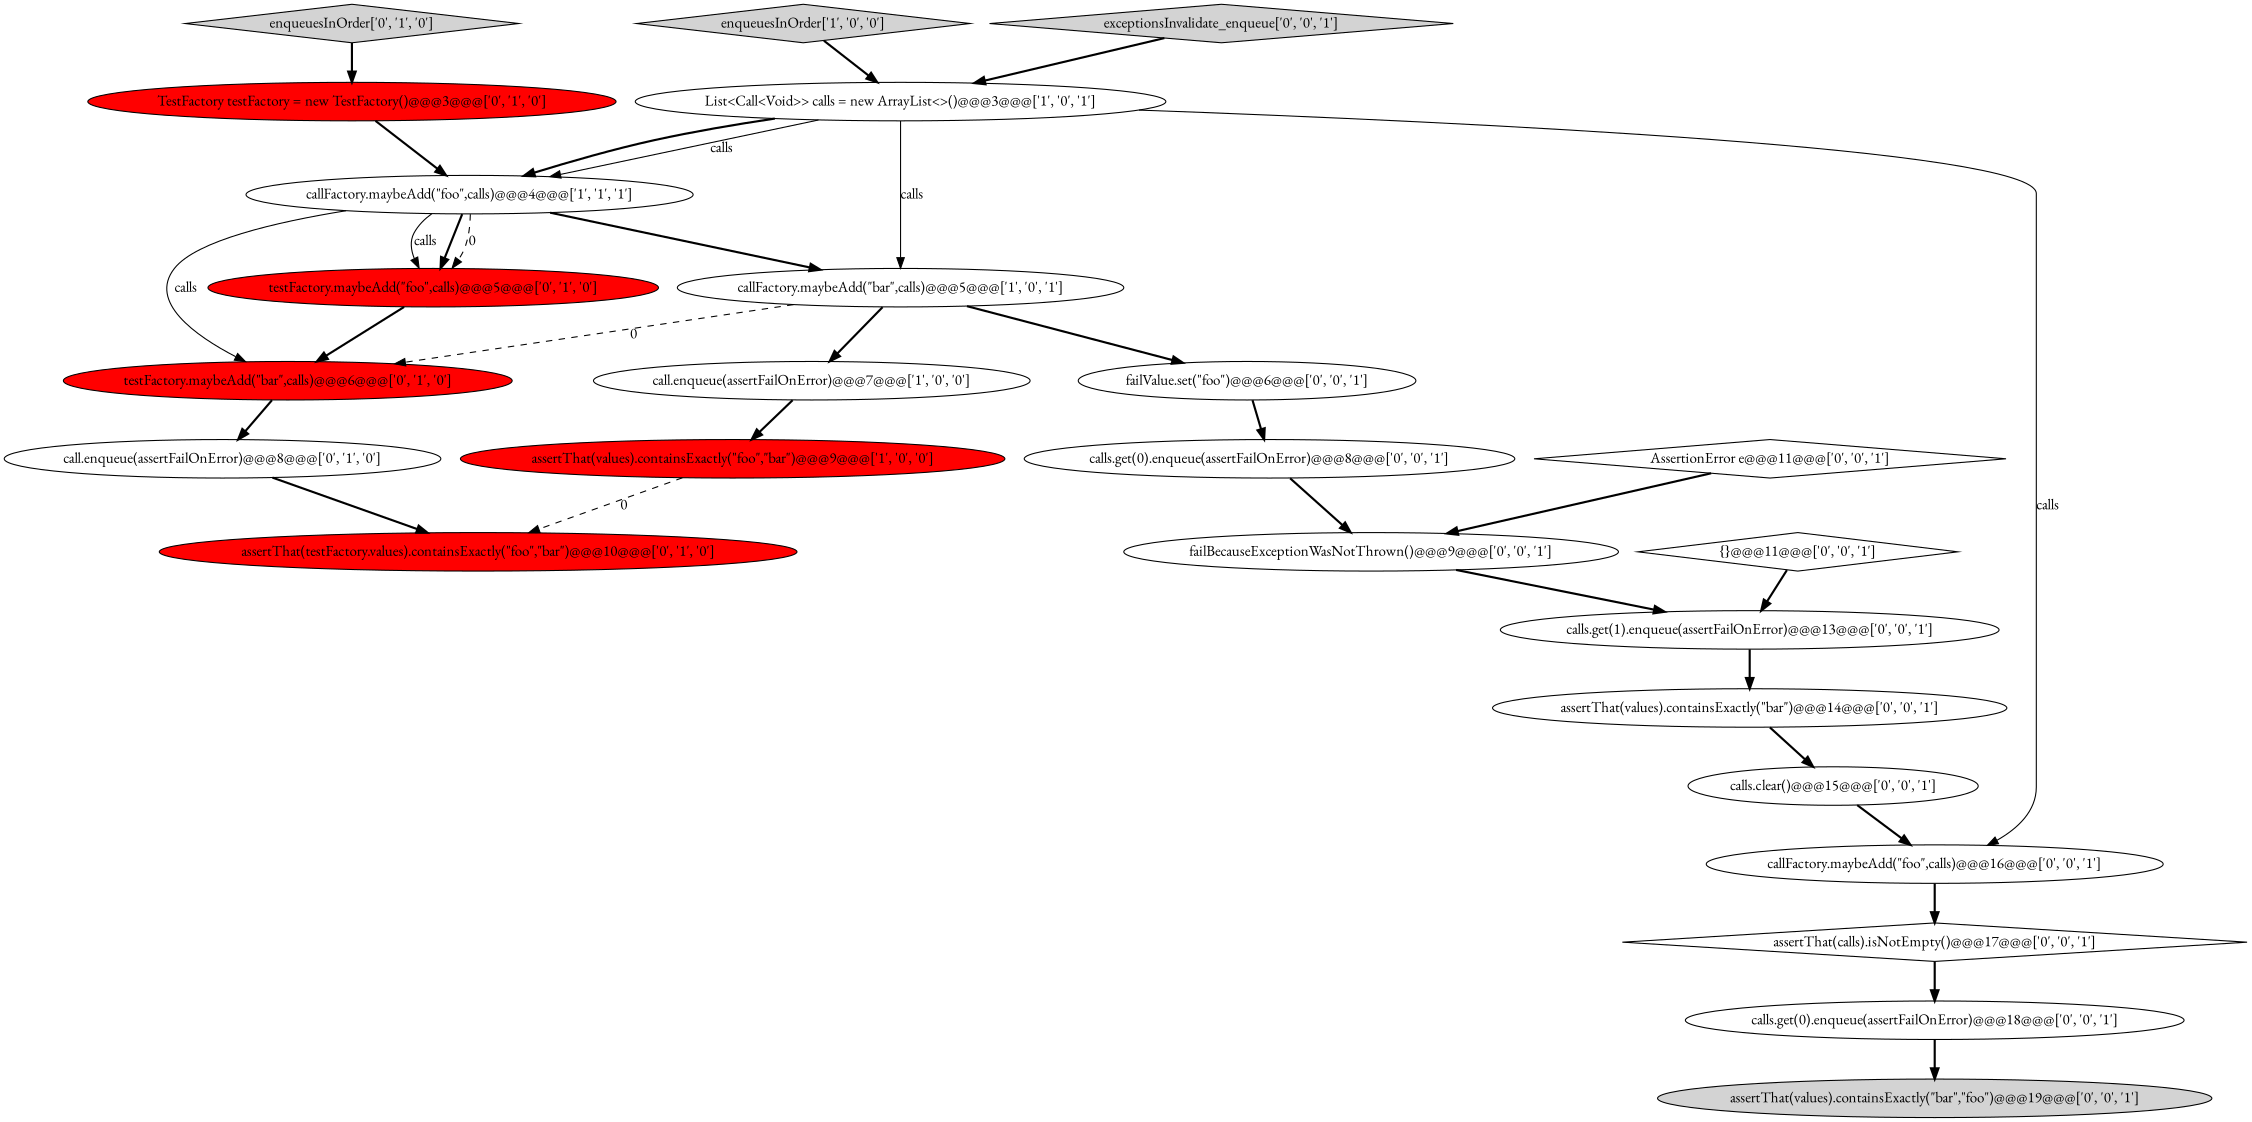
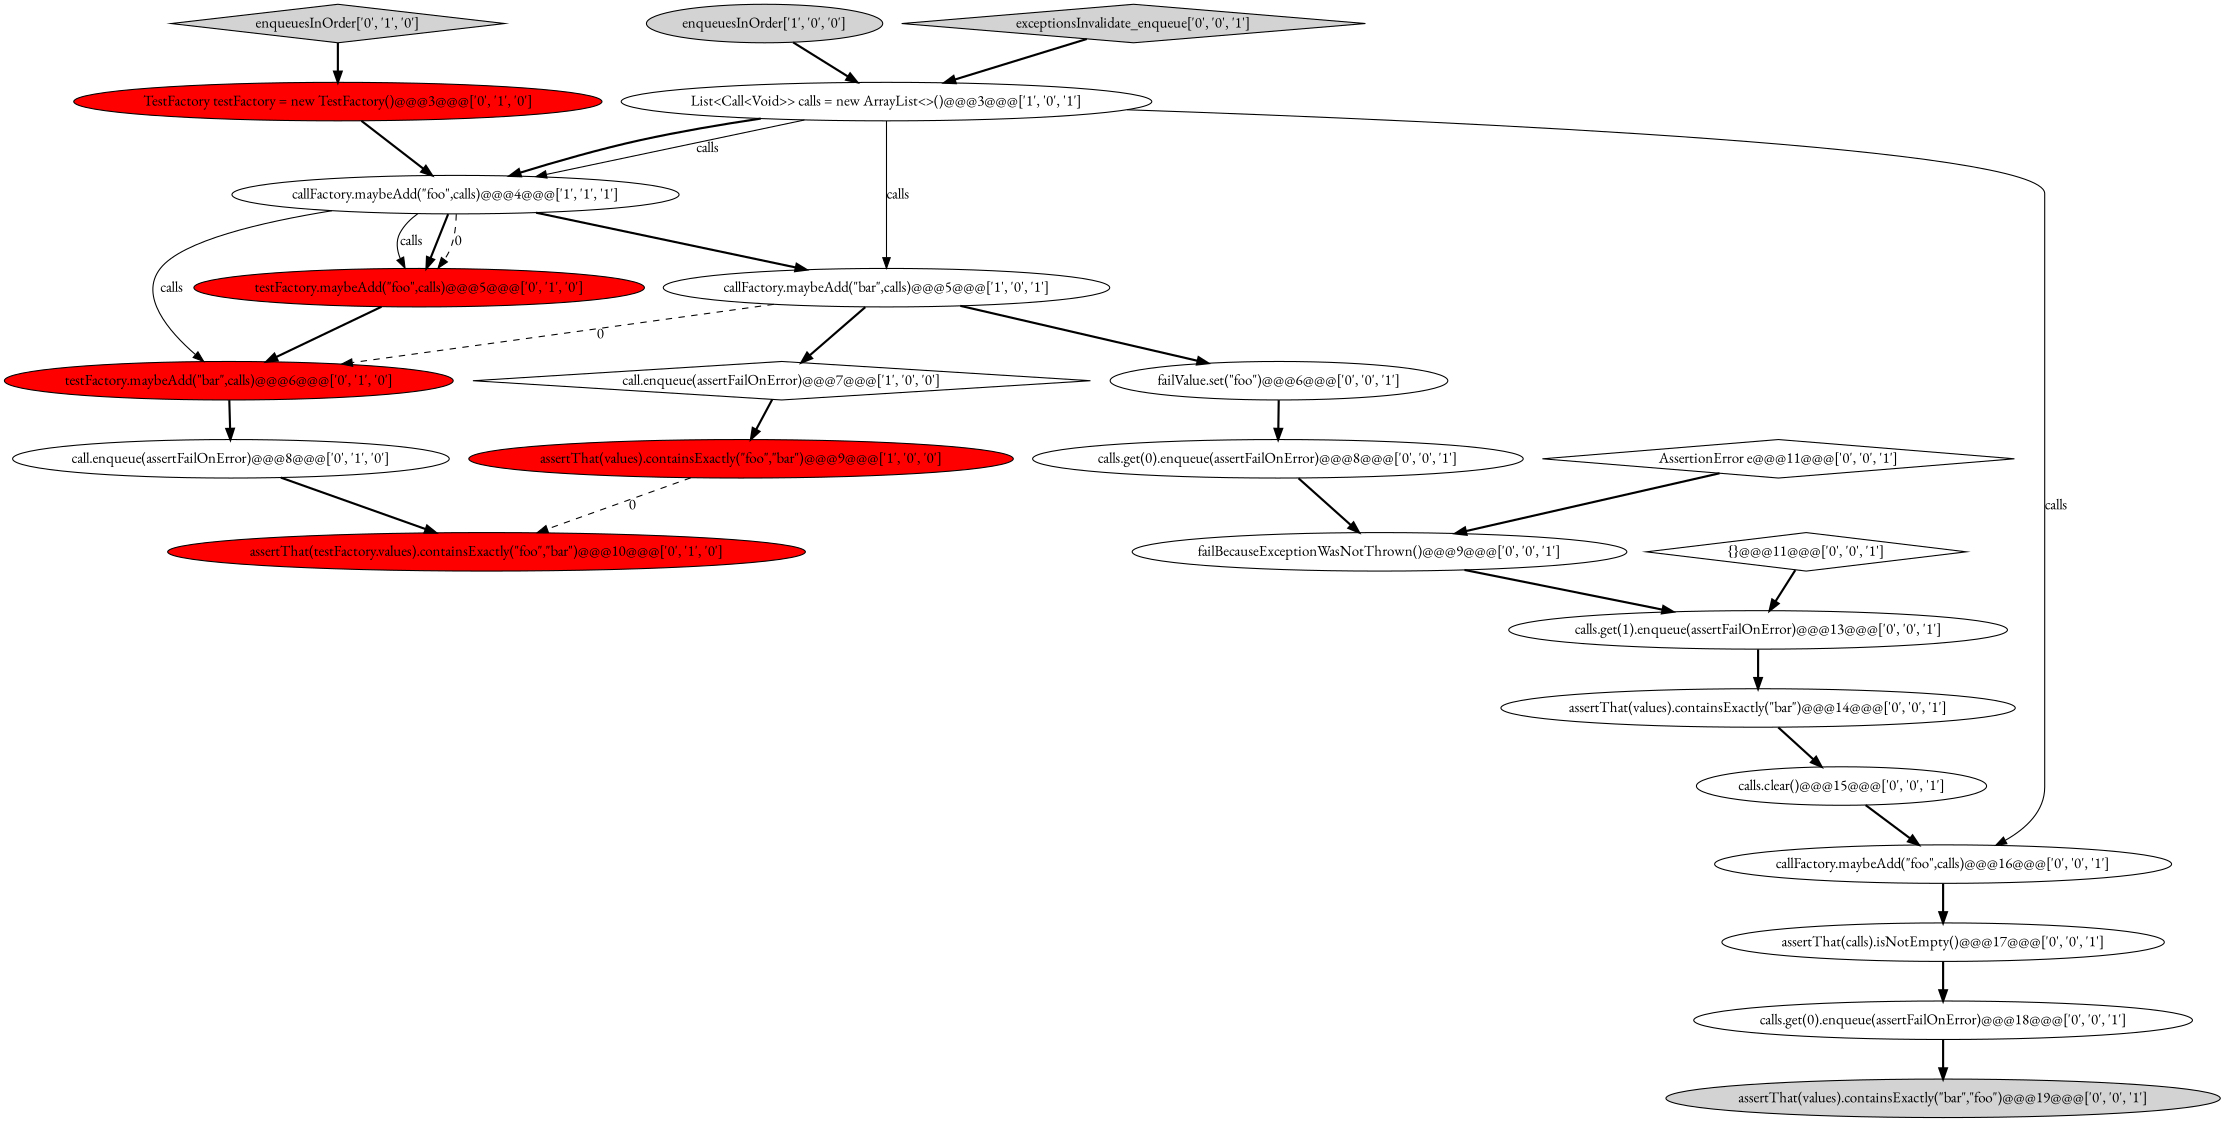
node "enqueuesInOrder['1', '0', '0']": shape diamond -> ellipse
node "call.enqueue(assertFailOnError)@@@7@@@['1', '0', '0']": shape ellipse -> diamond
node "assertThat(calls).isNotEmpty()@@@17@@@['0', '0', '1']": shape diamond -> ellipse
